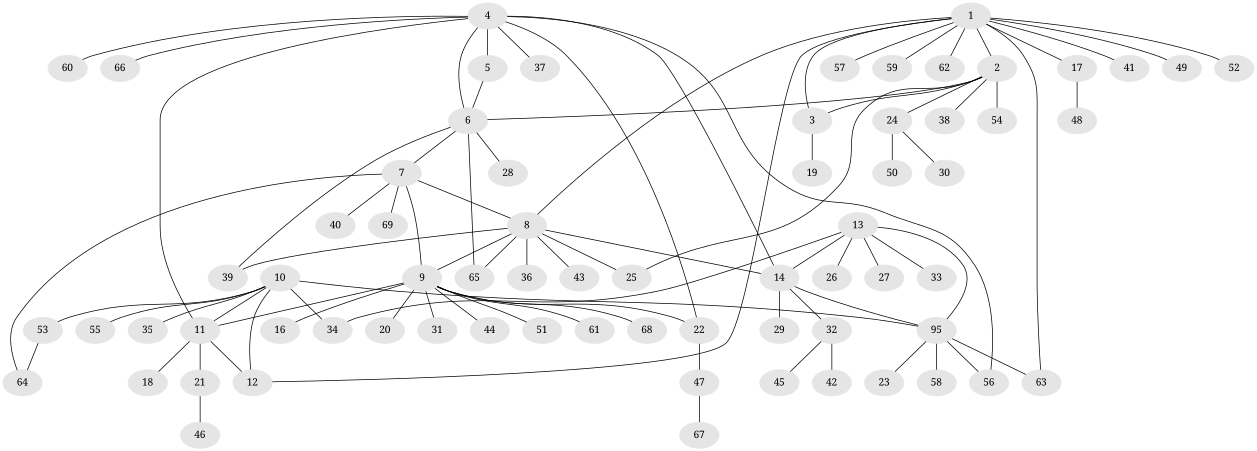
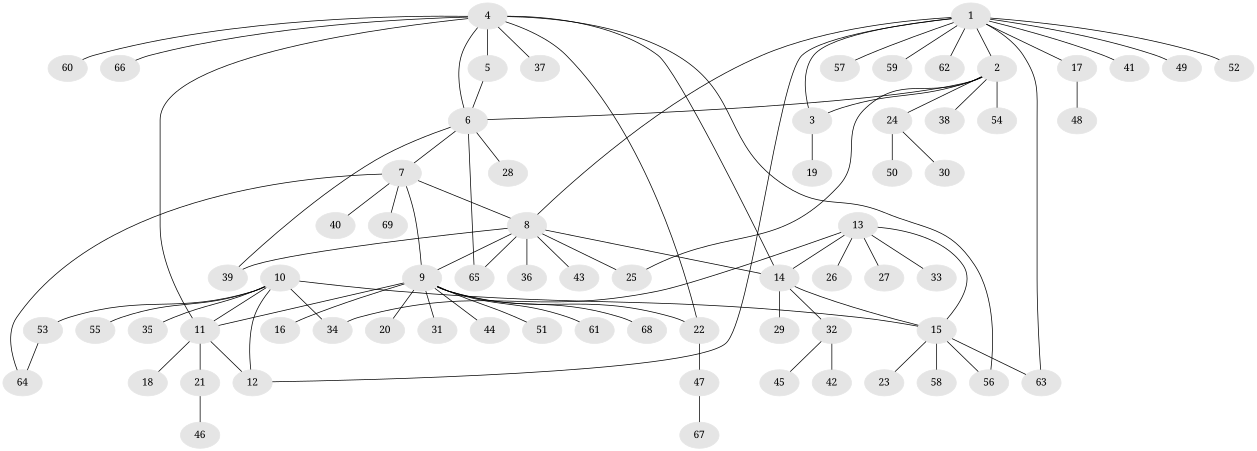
node "95": label "95" -> "15"
